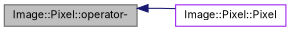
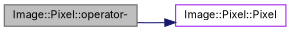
edge "Image::Pixel::Pixel" -> "Image::Pixel::operator-": reversed
